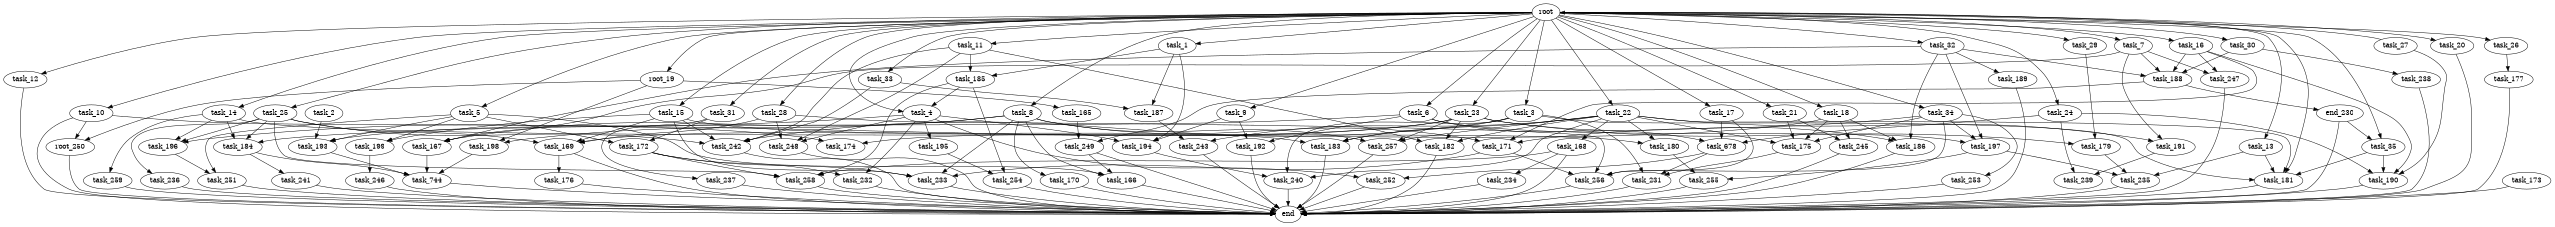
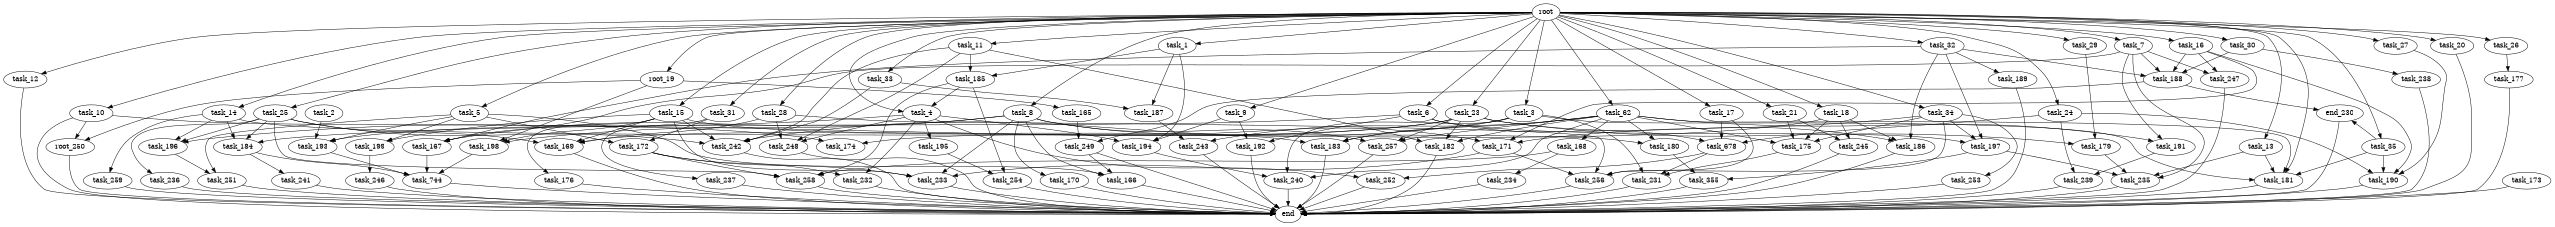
edge "task_27" -> "root": reversed
node "task_22": label "task_22" -> "task_62"
edge "task_7" -> "task_235": added
edge "end_230" -> "task_35": reversed
edge "task_15" -> "task_198": added
edge "task_169" -> "task_176": now "task_15" -> "task_176"
node "task_255": label "task_255" -> "task_355"
edge "task_168" -> "end": now "task_239" -> "end"
